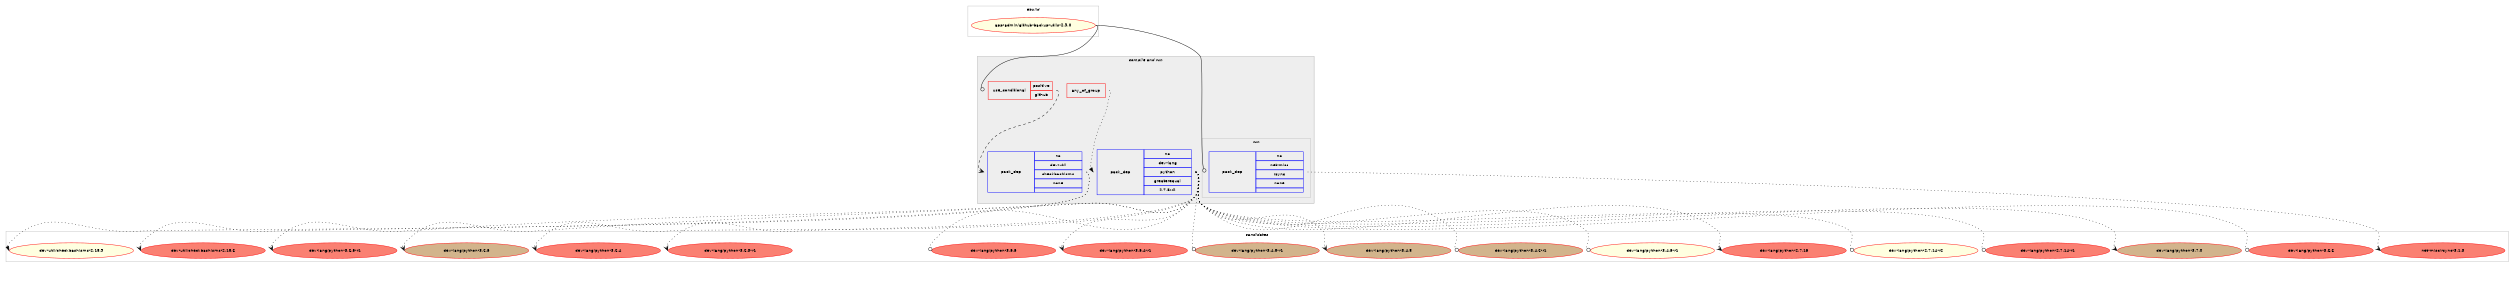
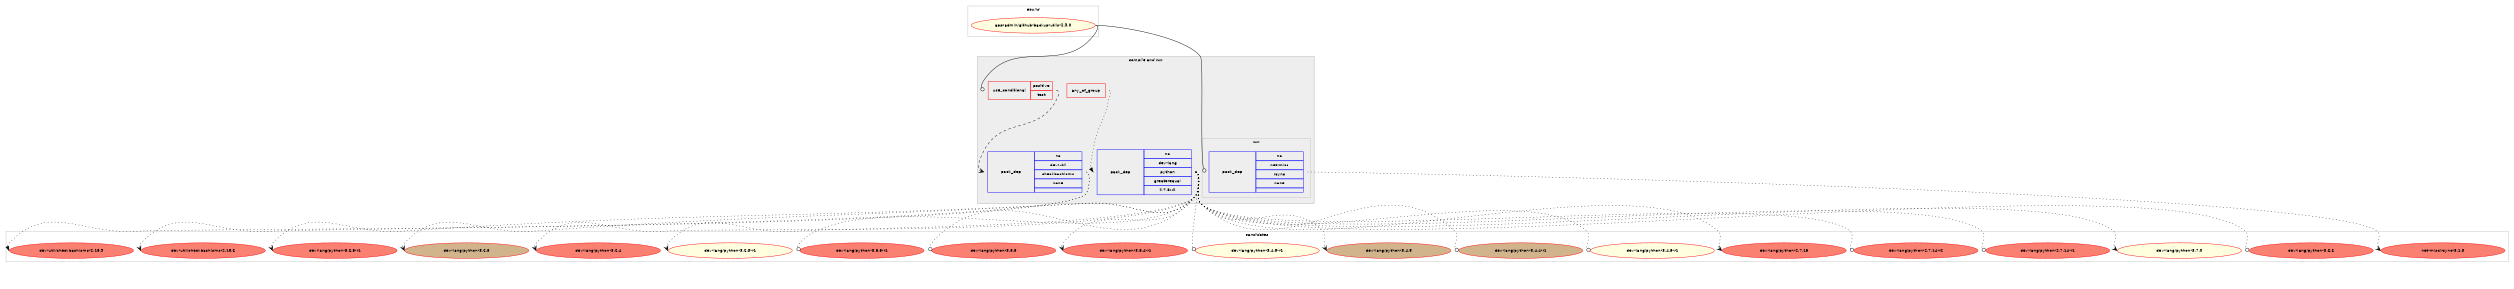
node "use_conditional": text "github" -> "test"
node "dev-util/checkbashisms-2.18.9": fillcolor lightyellow -> salmon
node "dev-lang/python-3.6.3-r1": fillcolor salmon -> lightyellow
node "dev-lang/python-3.5.5-r1": added
node "dev-lang/python-3.4.8-r1": fillcolor tan -> lightyellow
node "dev-lang/python-3.4.6-r1": label "dev-lang/python-3.4.6-r1" -> "dev-lang/python-3.4.4-r1"
node "dev-lang/python-2.7.14-r2": fillcolor lightyellow -> salmon
node "dev-lang/python-3.7.0": fillcolor tan -> lightyellow
